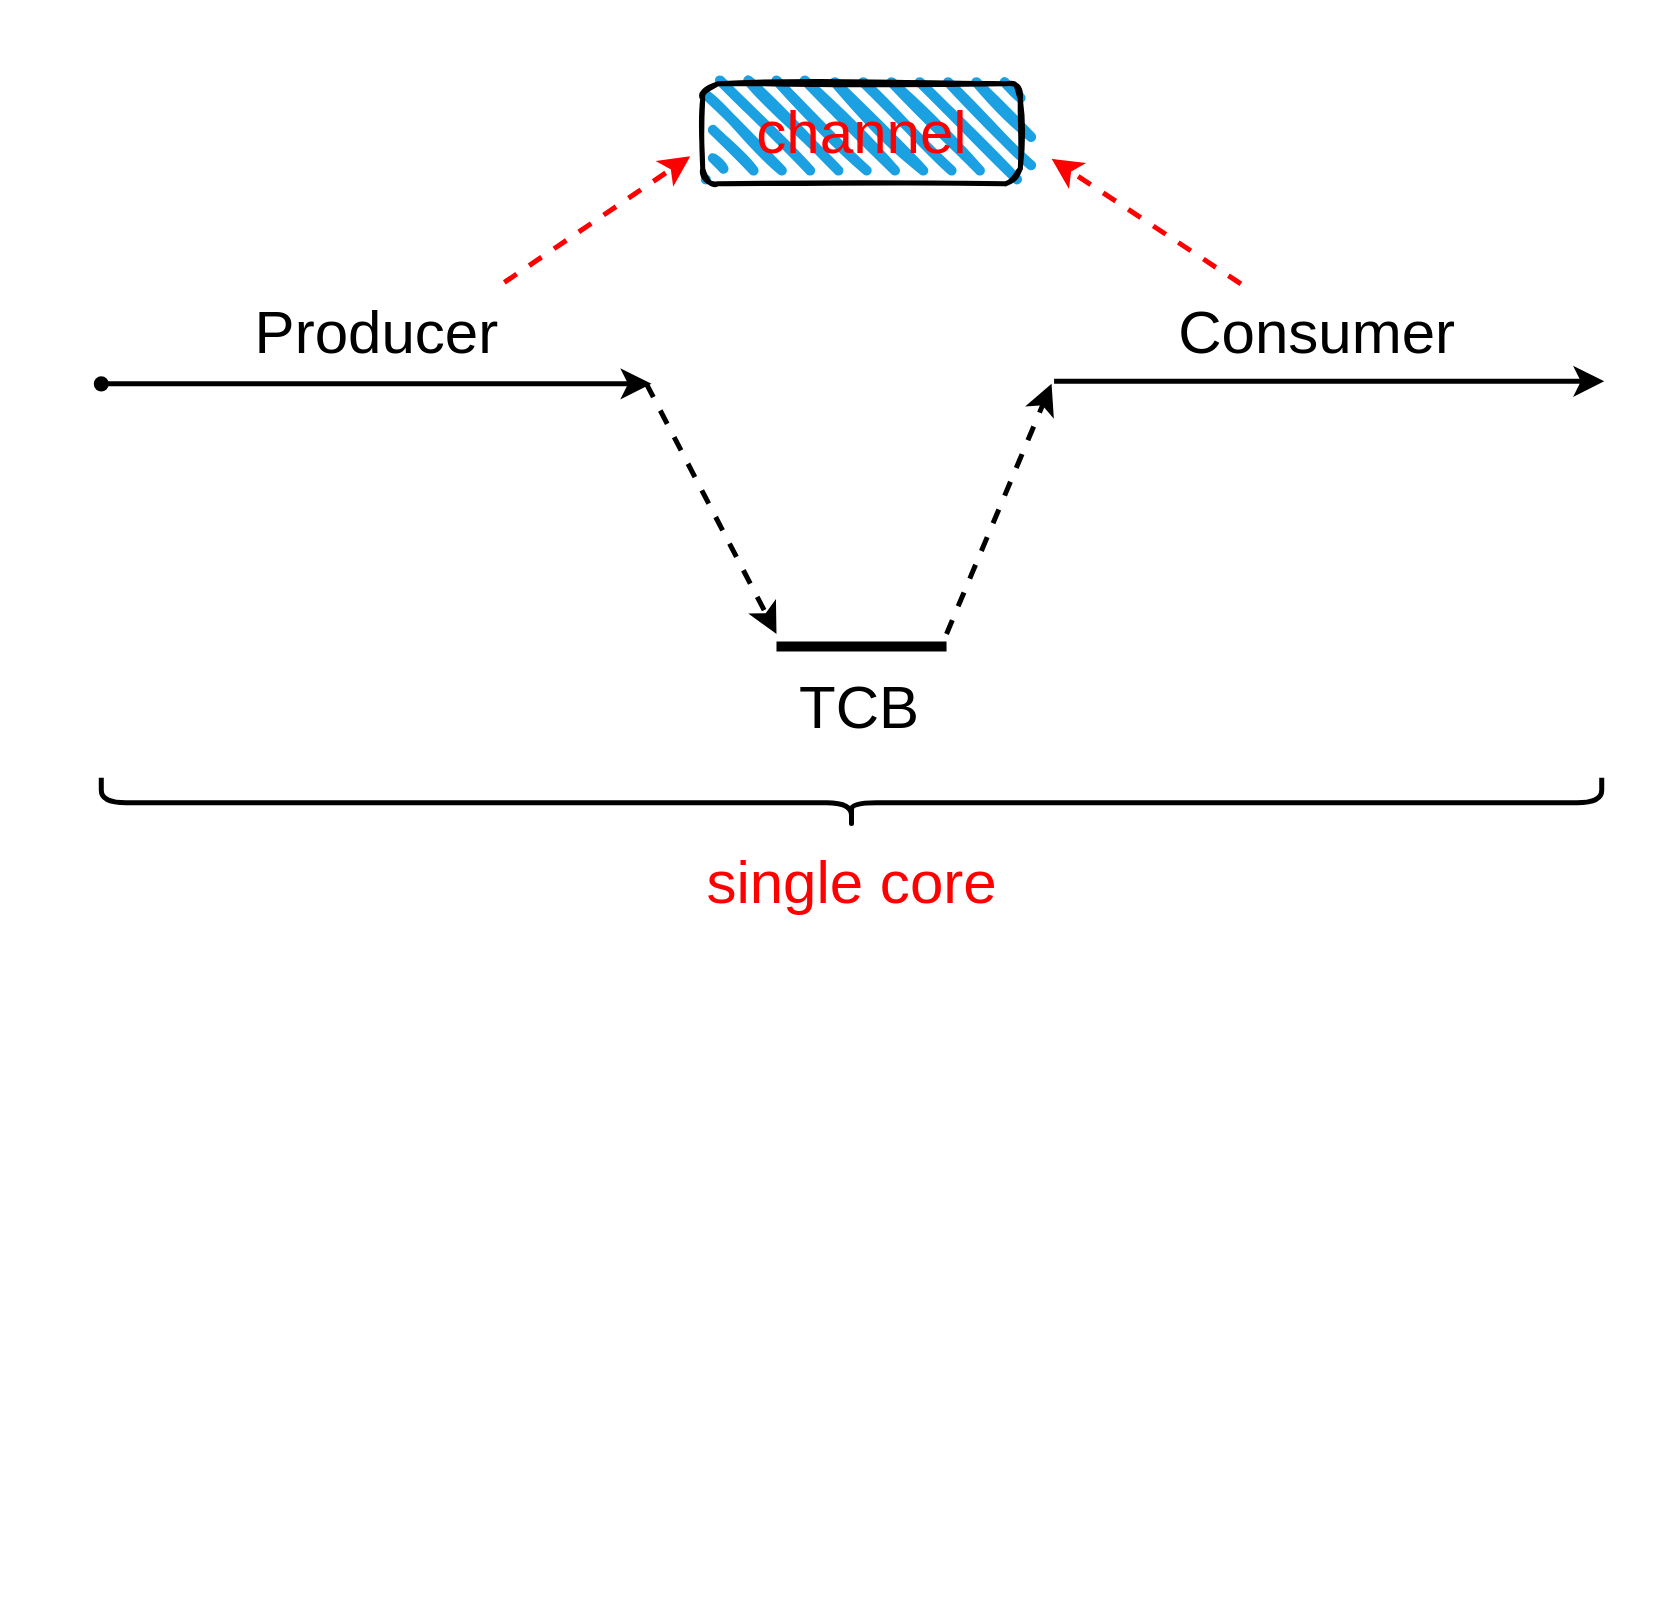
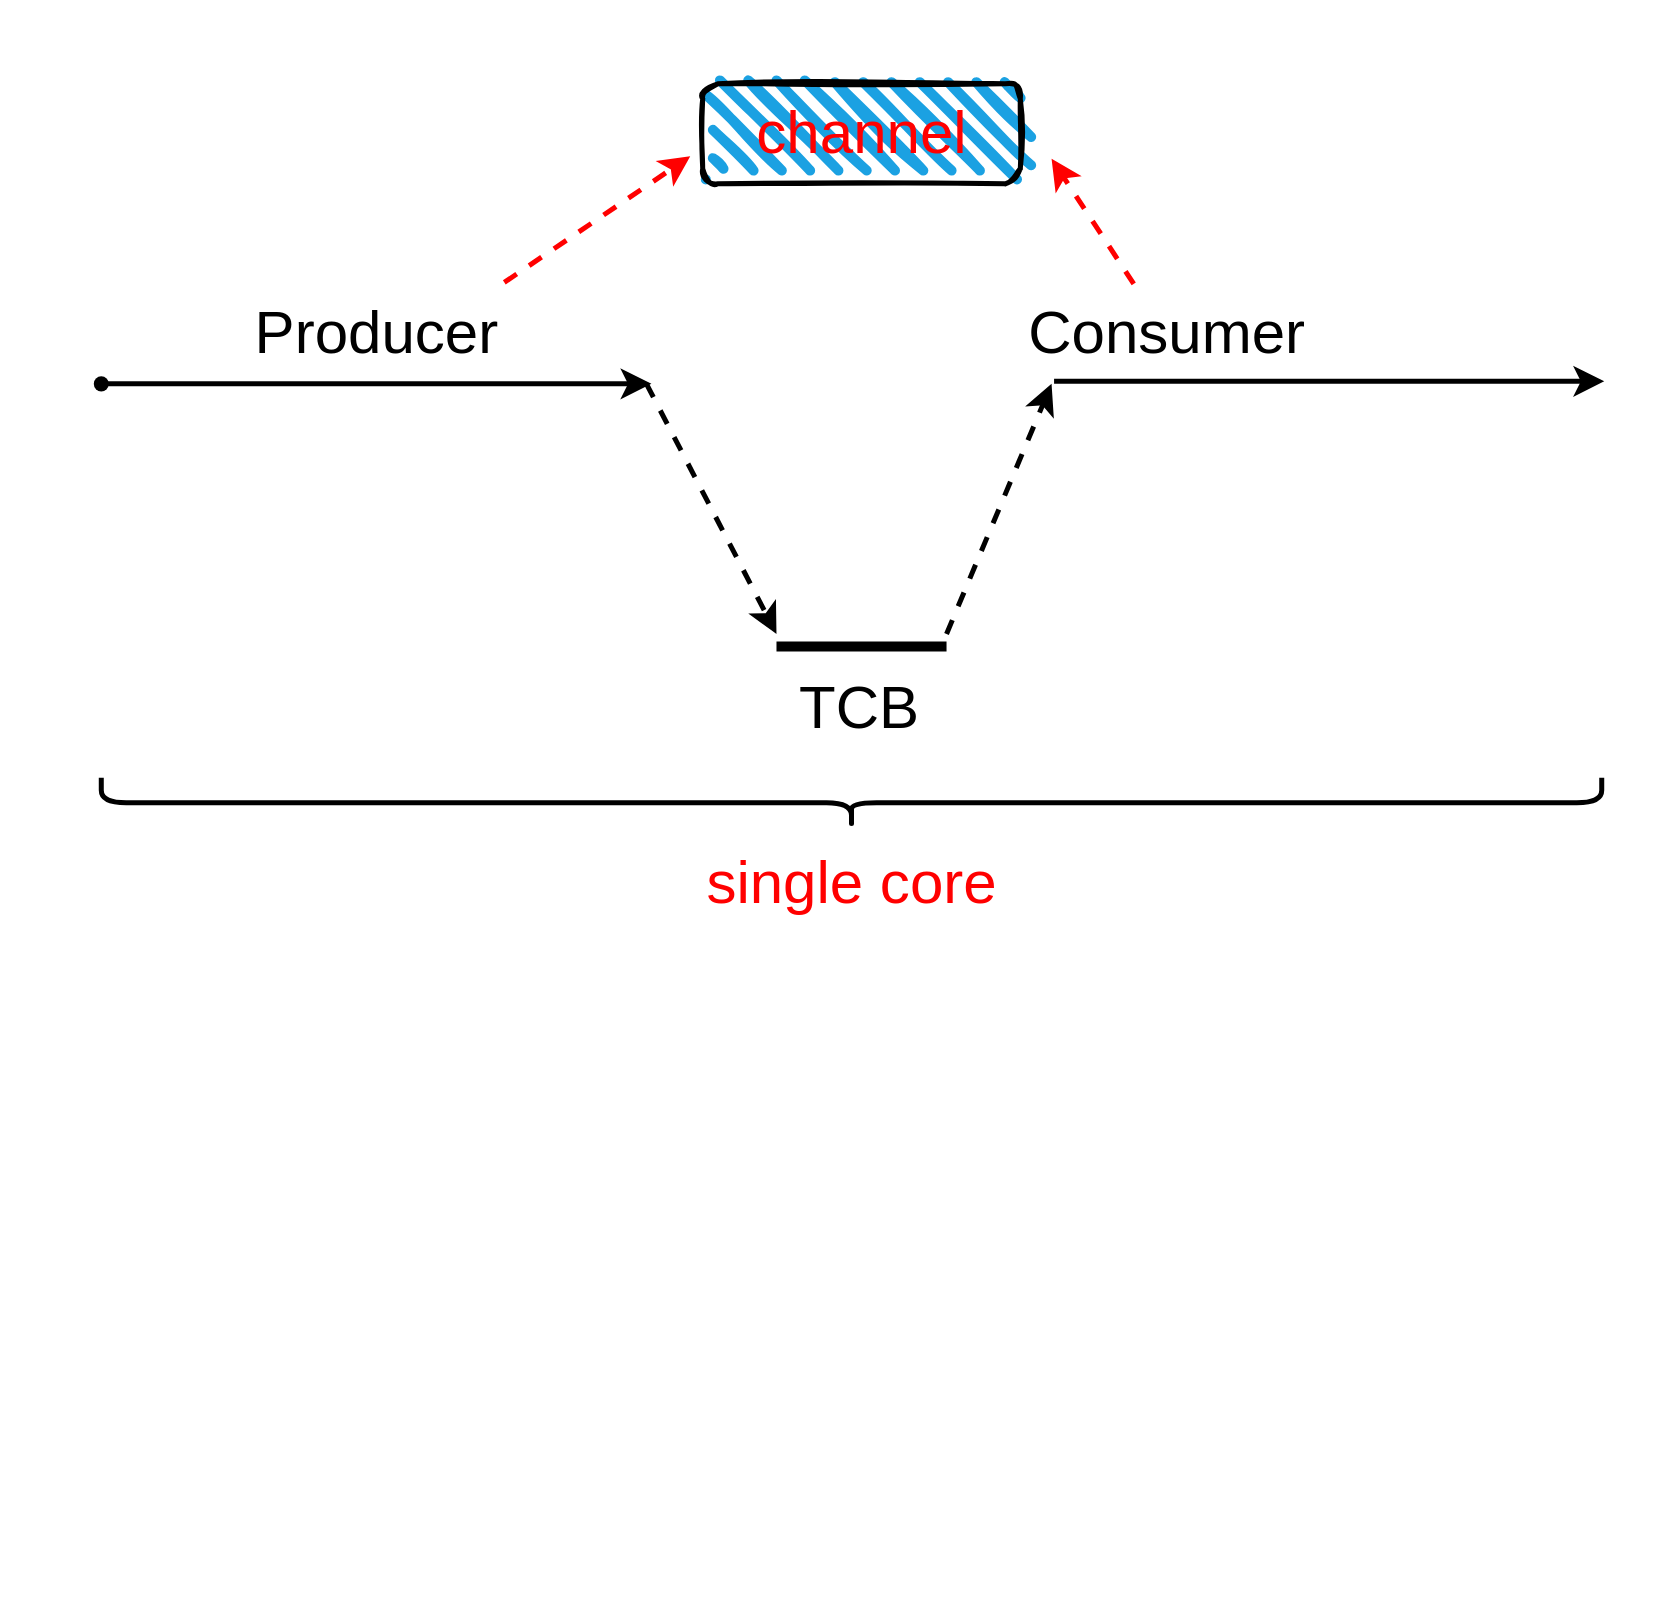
node "Consumer": moved (1316, 334) -> (1166, 334)
